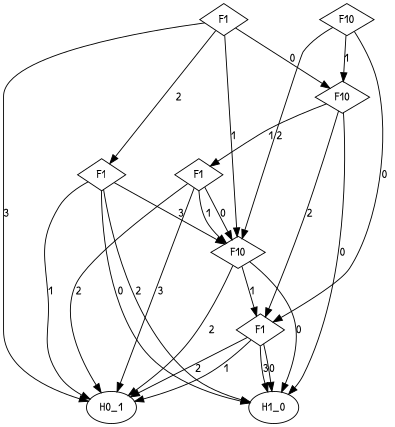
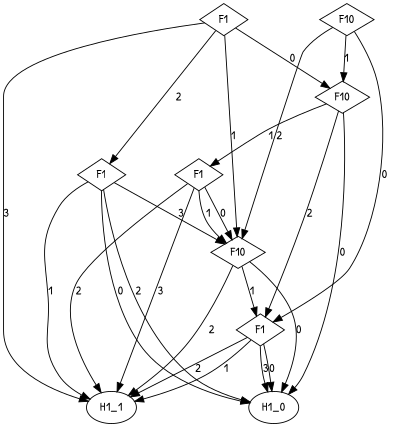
node "H0_1": label "H0_1" -> "H1_1"
